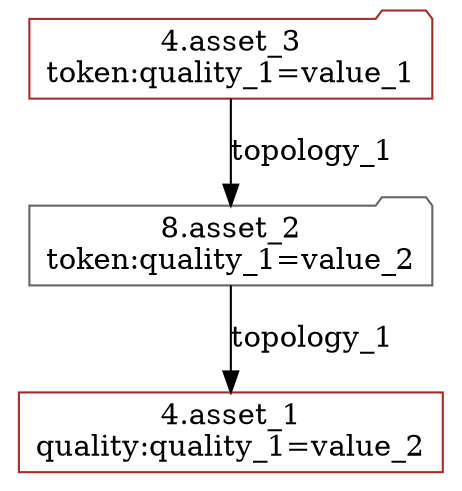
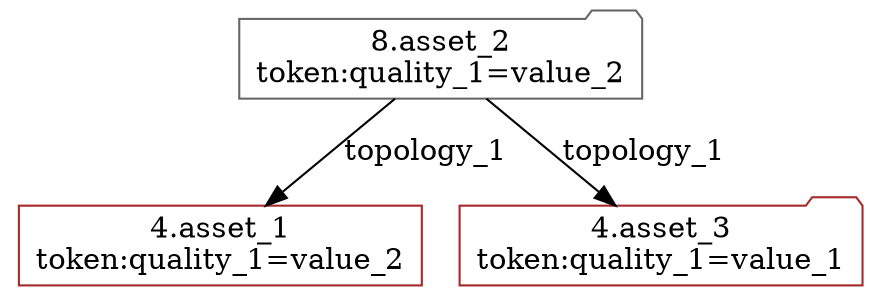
edge "4.asset_3 token:quality_1=value_1" -> "8.asset_2 token:quality_1=value_2": reversed
node "4.asset_1 quality:quality_1=value_2": label "4.asset_1 quality:quality_1=value_2" -> "4.asset_1 token:quality_1=value_2"
